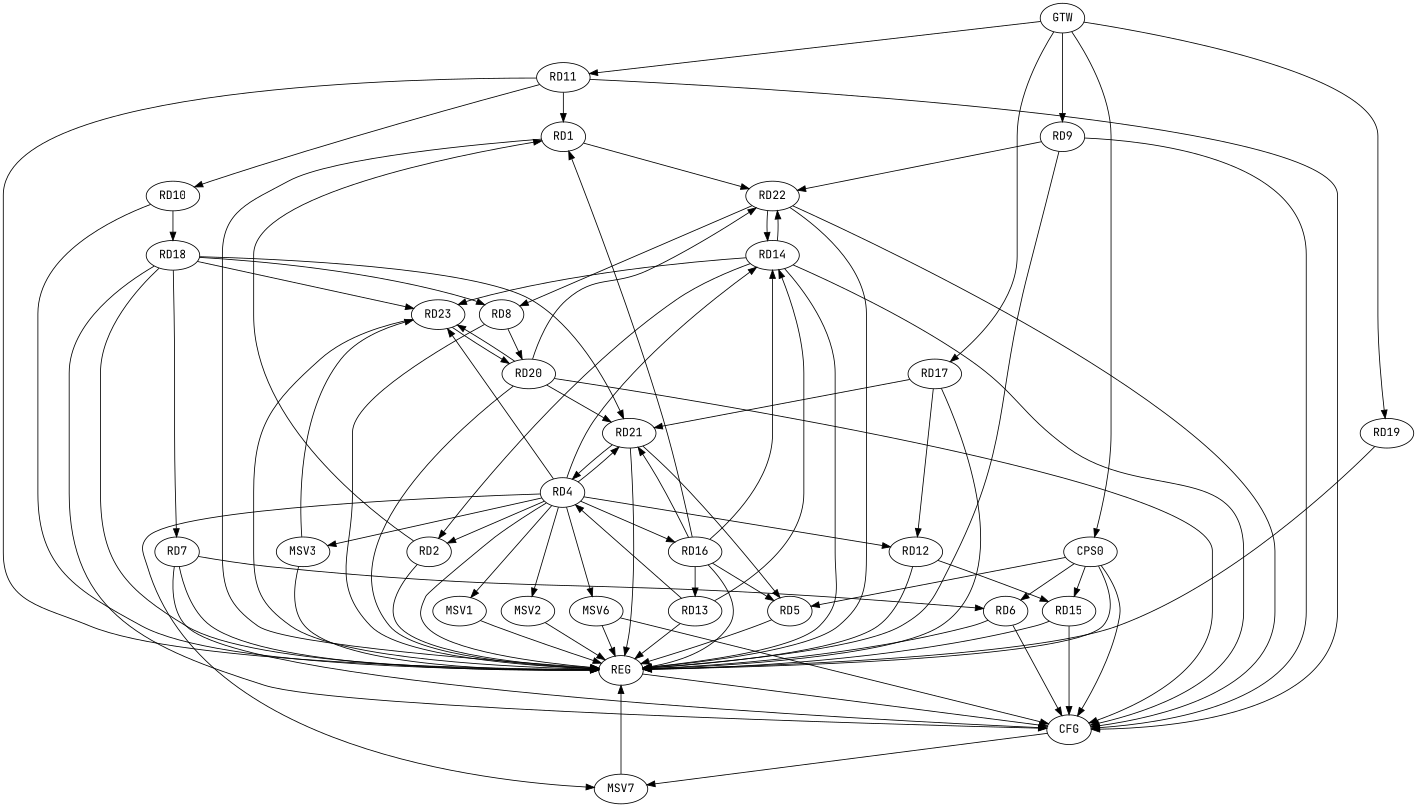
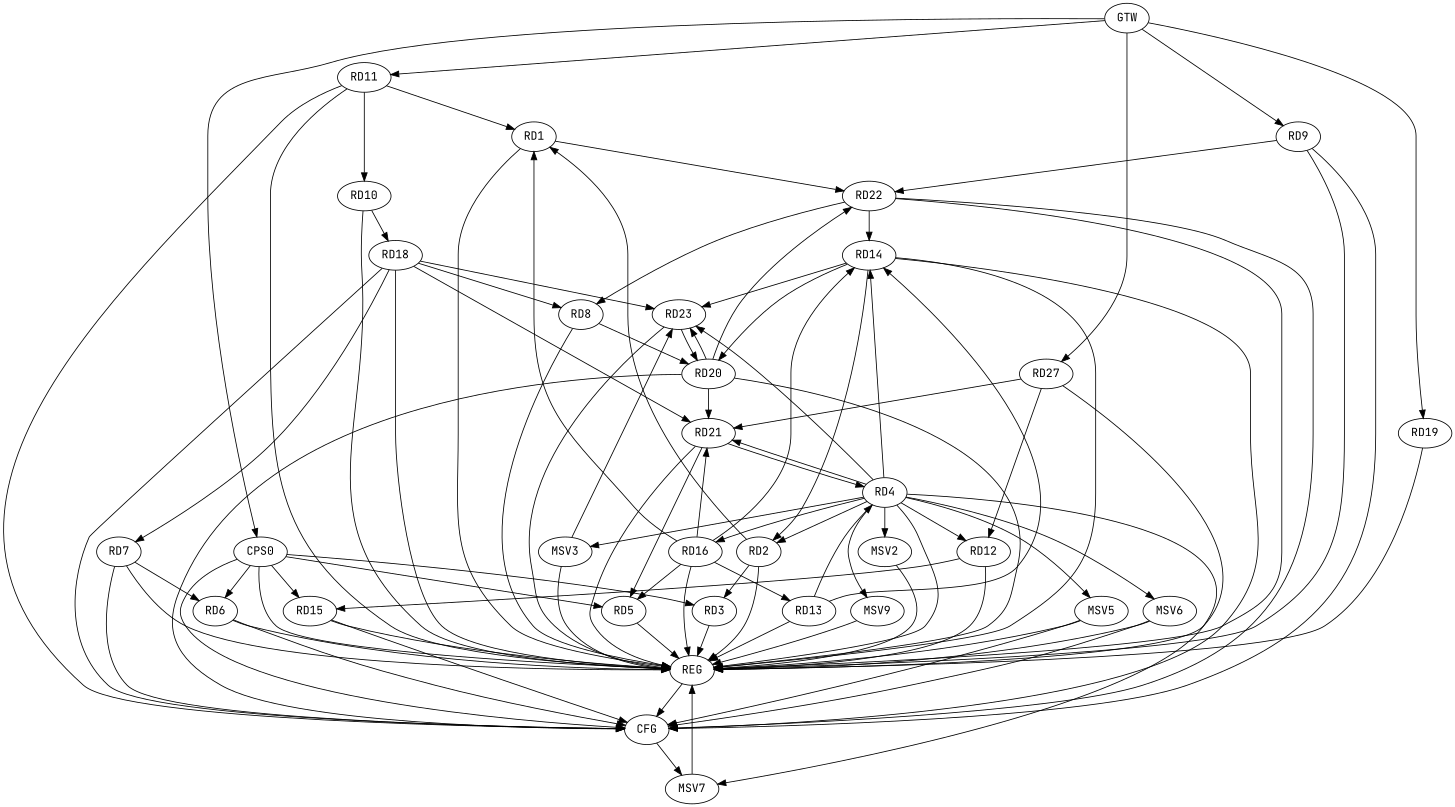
edge "RD14" -> "RD22": now "RD14" -> "RD20"
node "RD17": label "RD17" -> "RD27"
node "MSV1": label "MSV1" -> "MSV9"
node "RD3": added
node "MSV5": added
